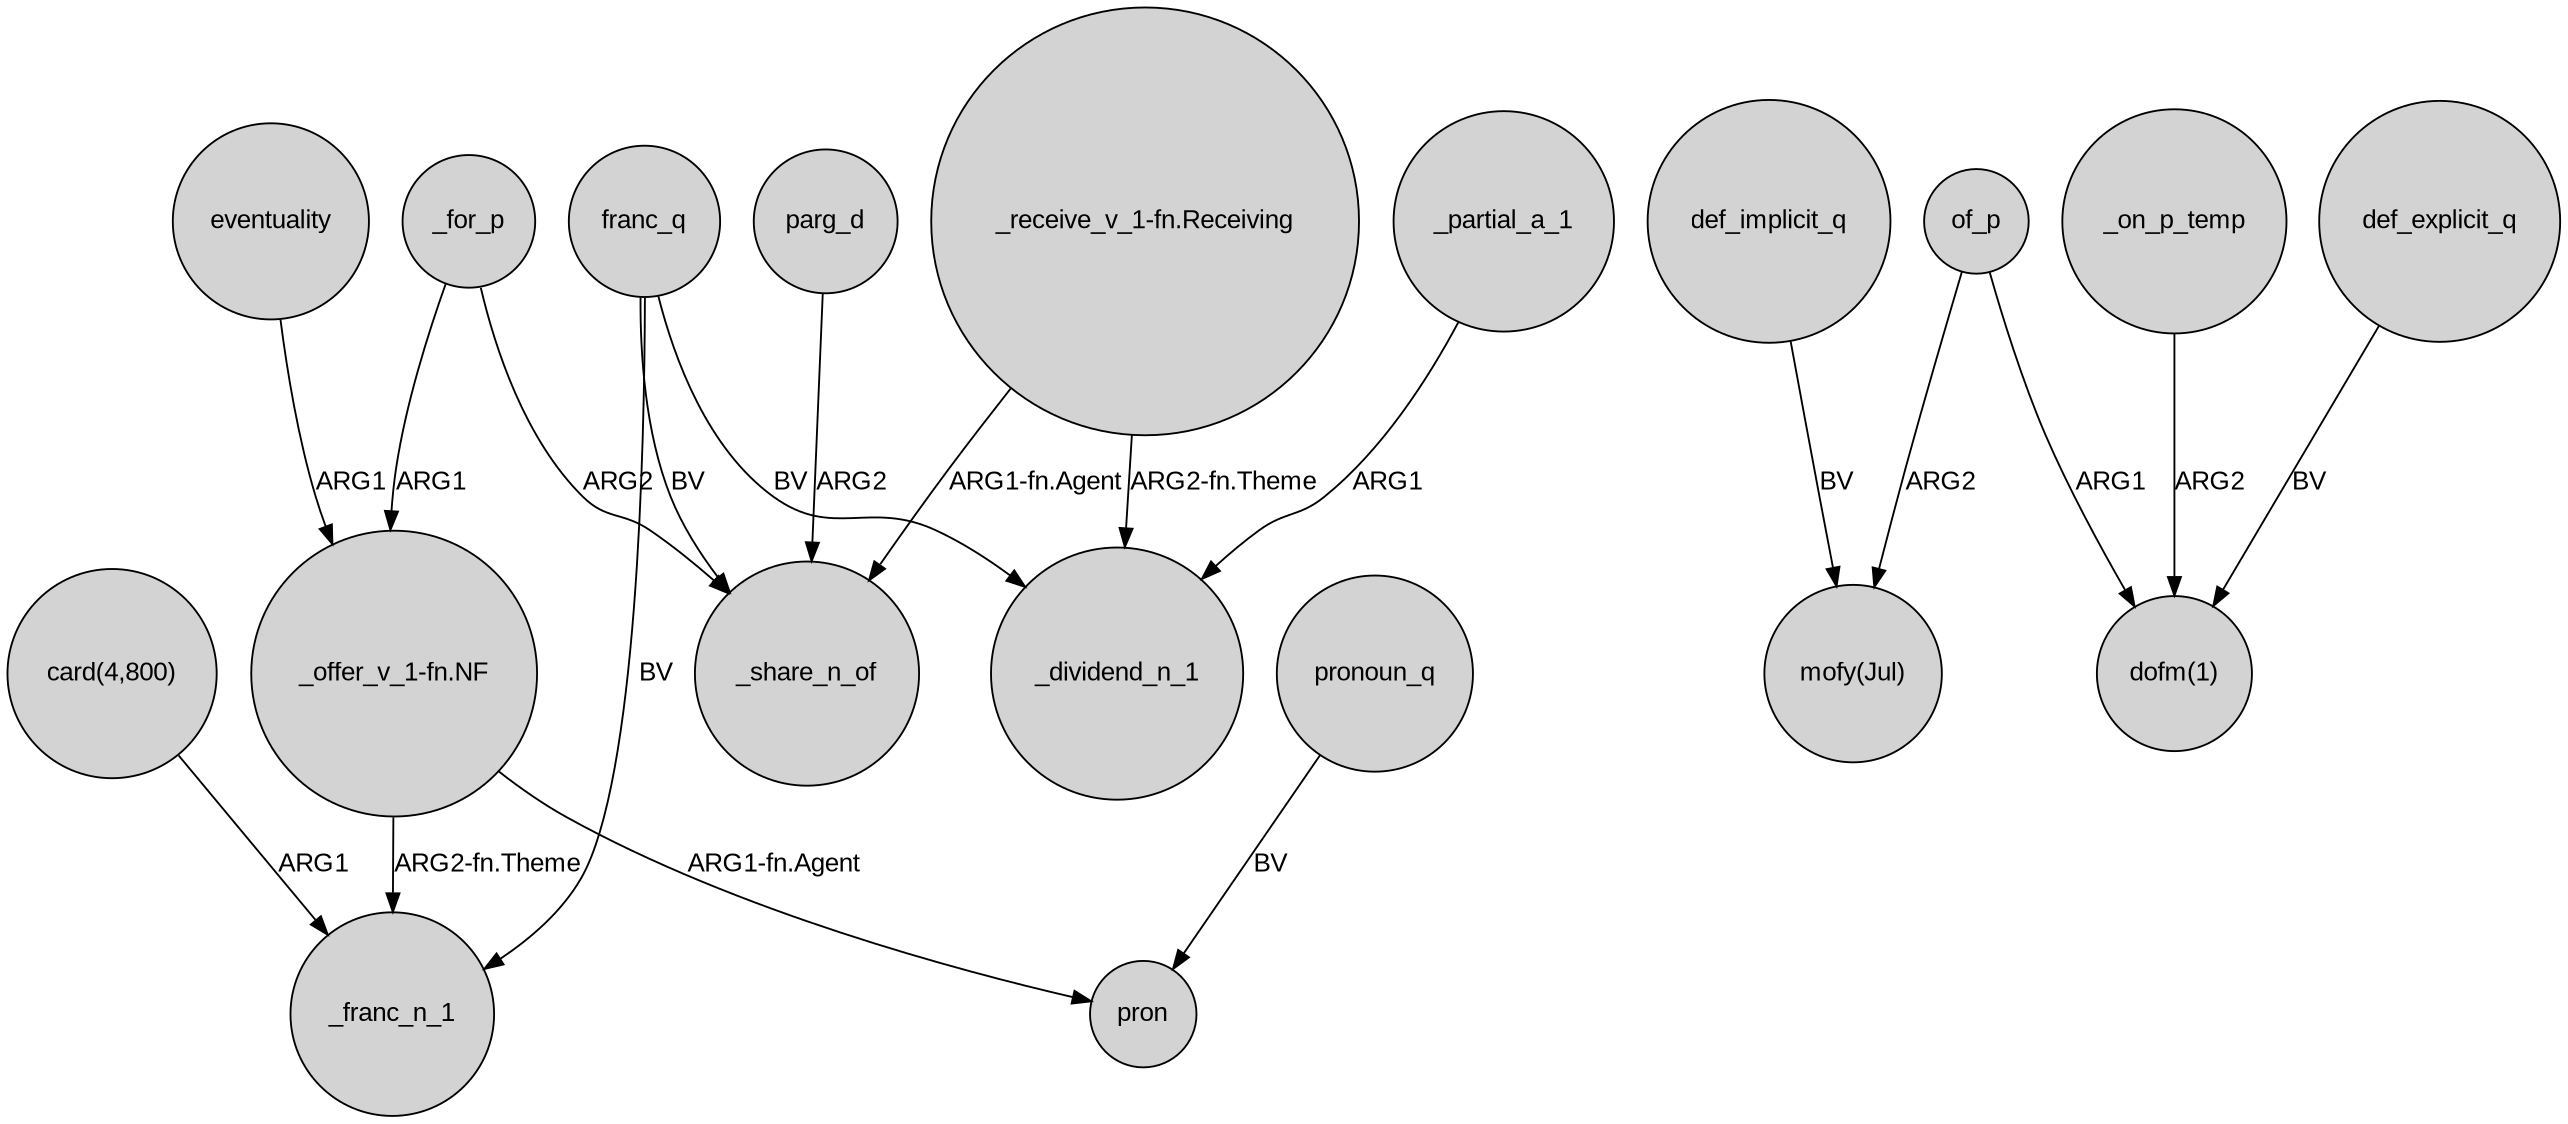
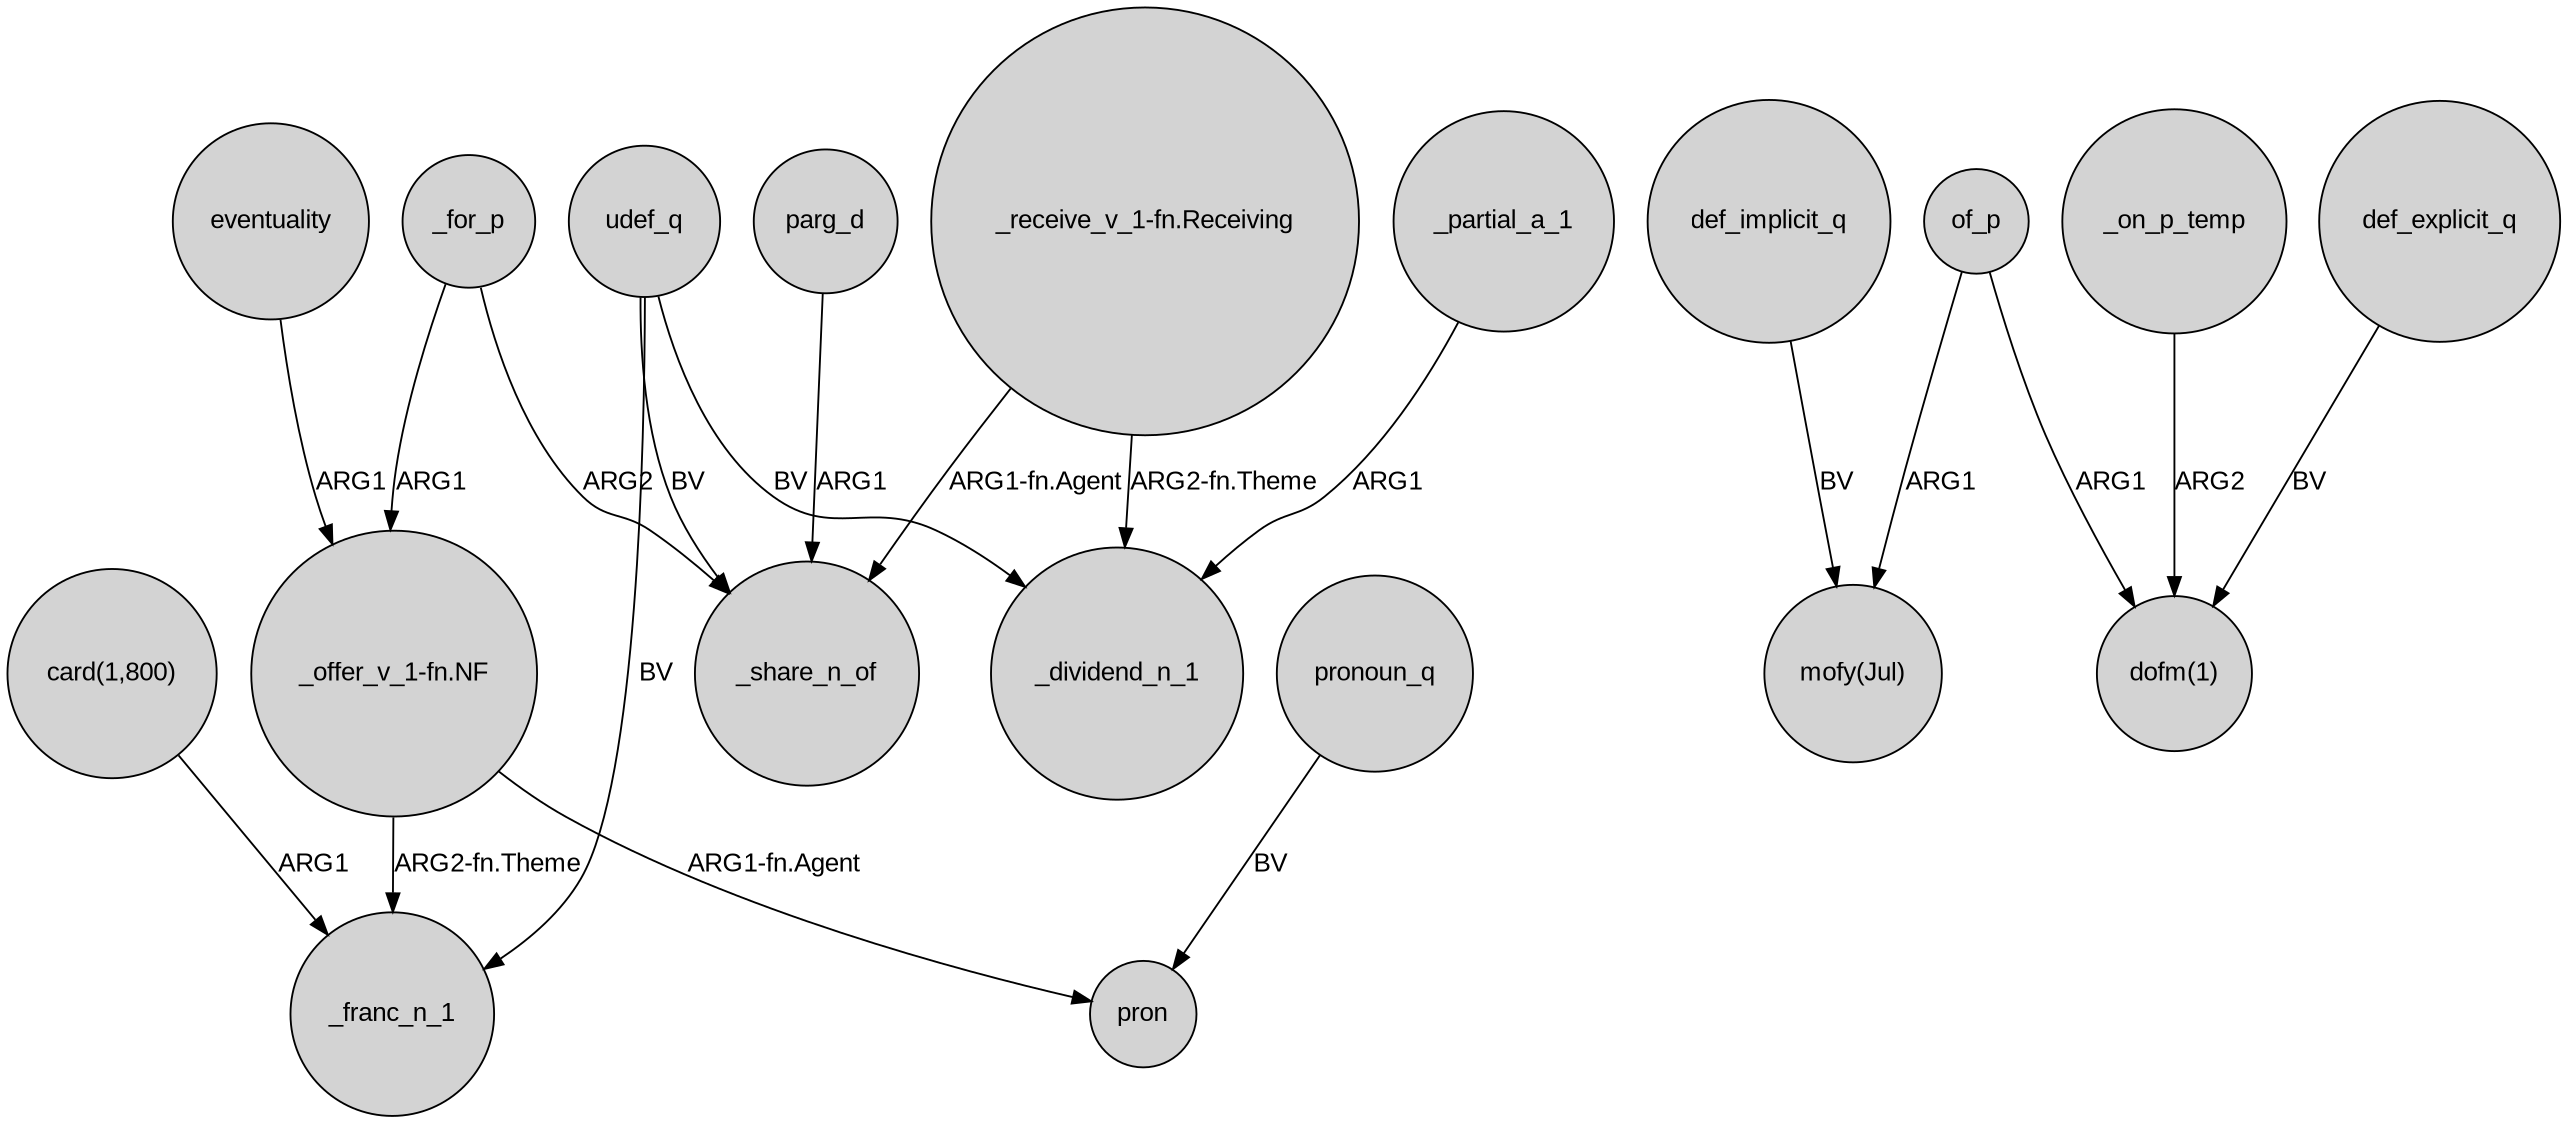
node "franc_q": label "franc_q" -> "udef_q"
edge "parg_d" -> "_share_n_of": label "ARG2" -> "ARG1"
edge "of_p" -> "mofy(Jul)": label "ARG2" -> "ARG1"
node "card(4,800)": label "card(4,800)" -> "card(1,800)"
